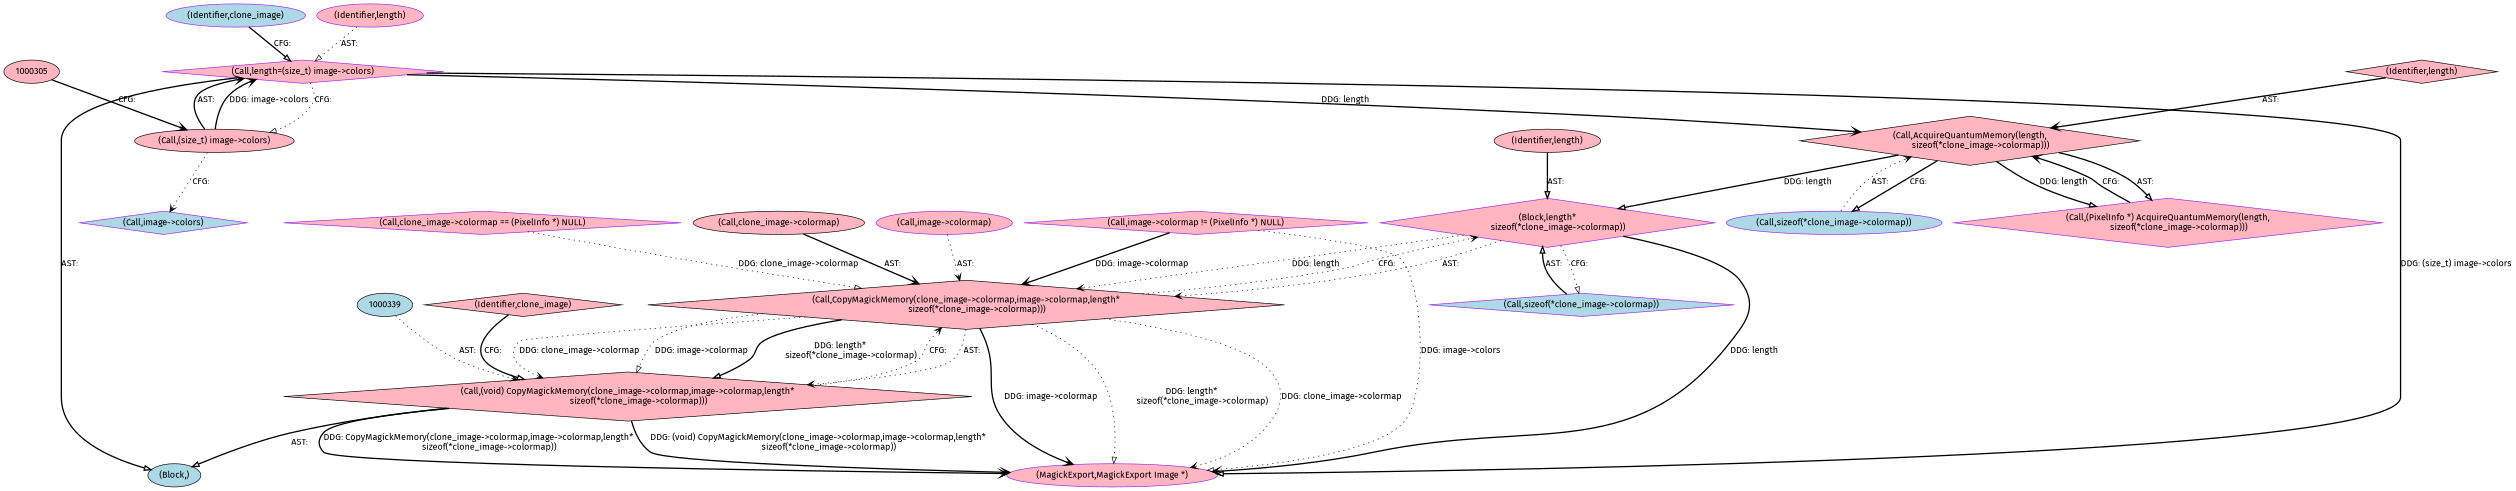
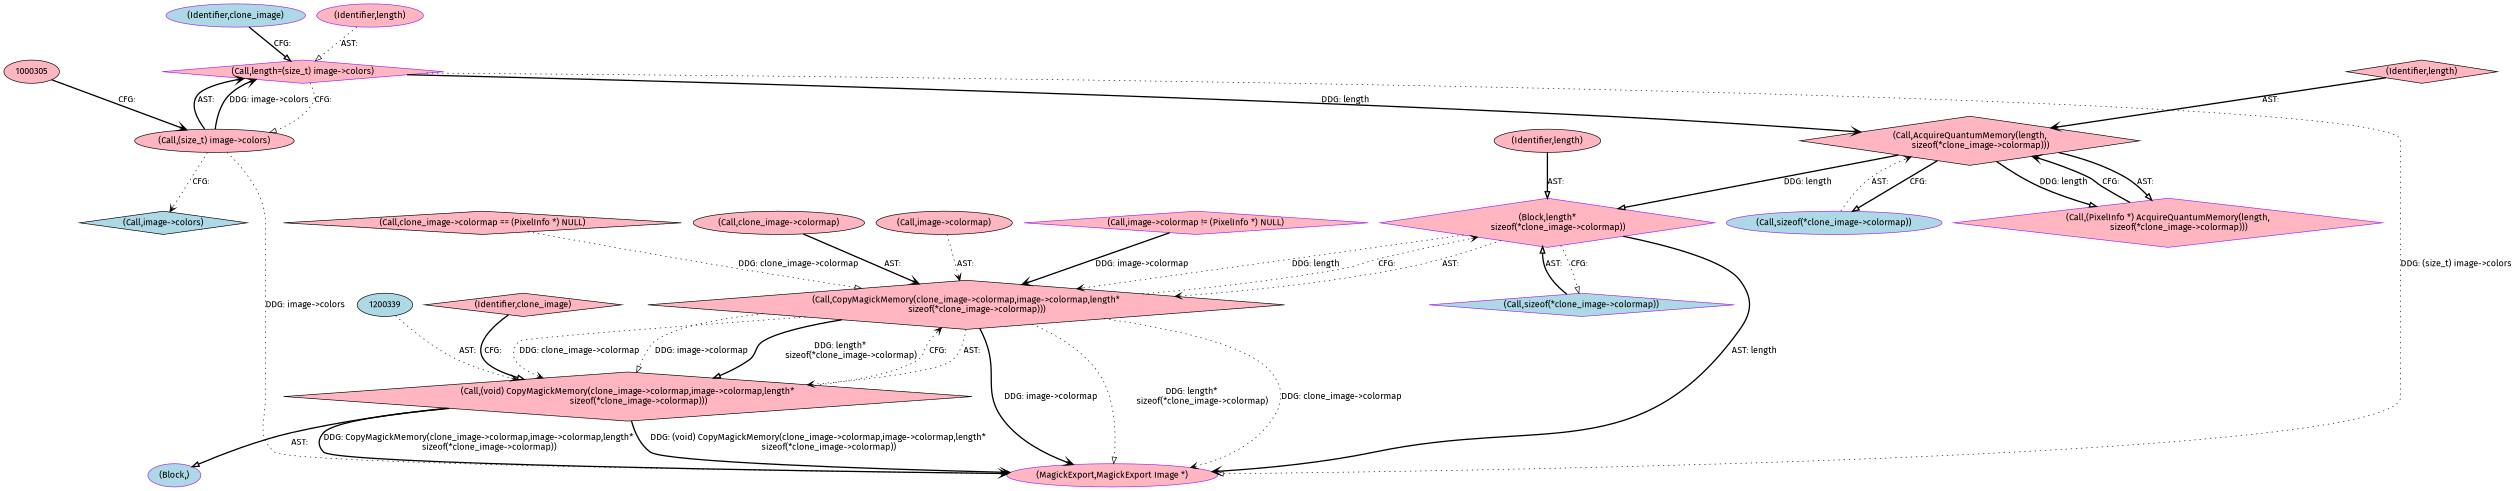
edge "(Call,length=(size_t) image->colors)" -> "(MagickExport,MagickExport Image *)": style bold -> dotted
node "(Call,image->colors)": color purple -> black
node "(Call,clone_image->colormap == (PixelInfo *) NULL)": color purple -> black
node "(Call,image->colormap)": color purple -> black
edge "(Call,length=(size_t) image->colors)" -> "(Block,)": removed, label "AST:"
node "1000339": label "1000339" -> "1200339"
edge "(Block,length* sizeof(*clone_image->colormap))" -> "(MagickExport,MagickExport Image *)": label "DDG: length" -> "AST: length"
edge "(Call,image->colormap != (PixelInfo *) NULL)" -> "(MagickExport,MagickExport Image *)": now "(Call,(size_t) image->colors)" -> "(MagickExport,MagickExport Image *)"
node "(Block,)": color black -> purple
